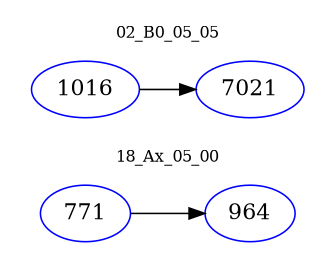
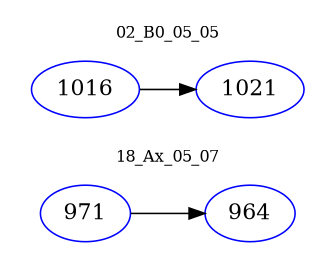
node "7021": label "7021" -> "1021"
cluster "18_Ax_05_00": label "18_Ax_05_00" -> "18_Ax_05_07"
node "771": label "771" -> "971"
